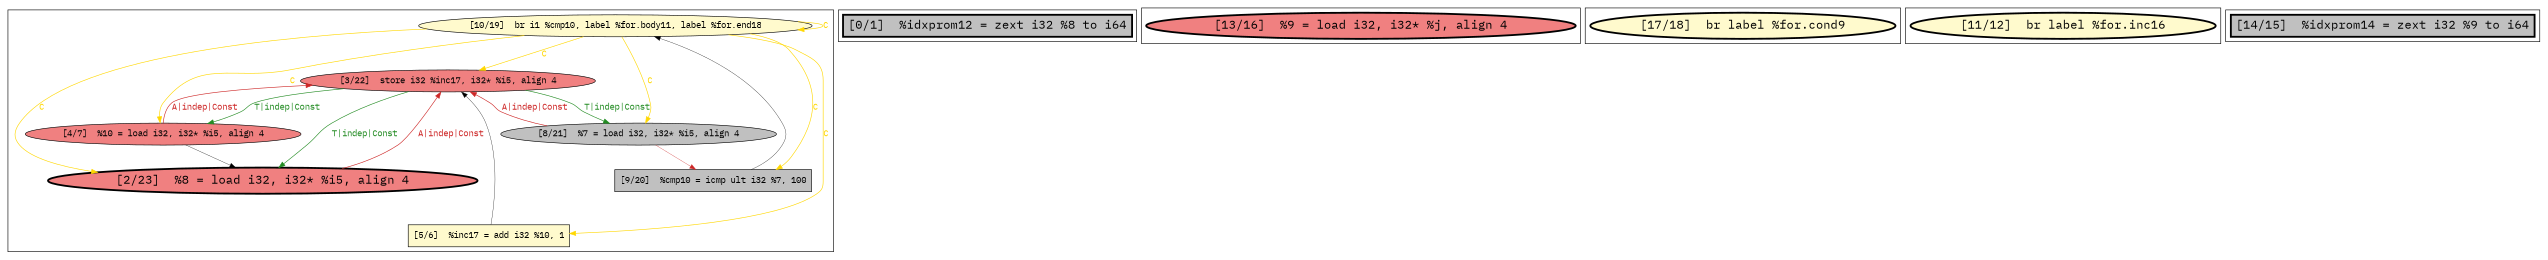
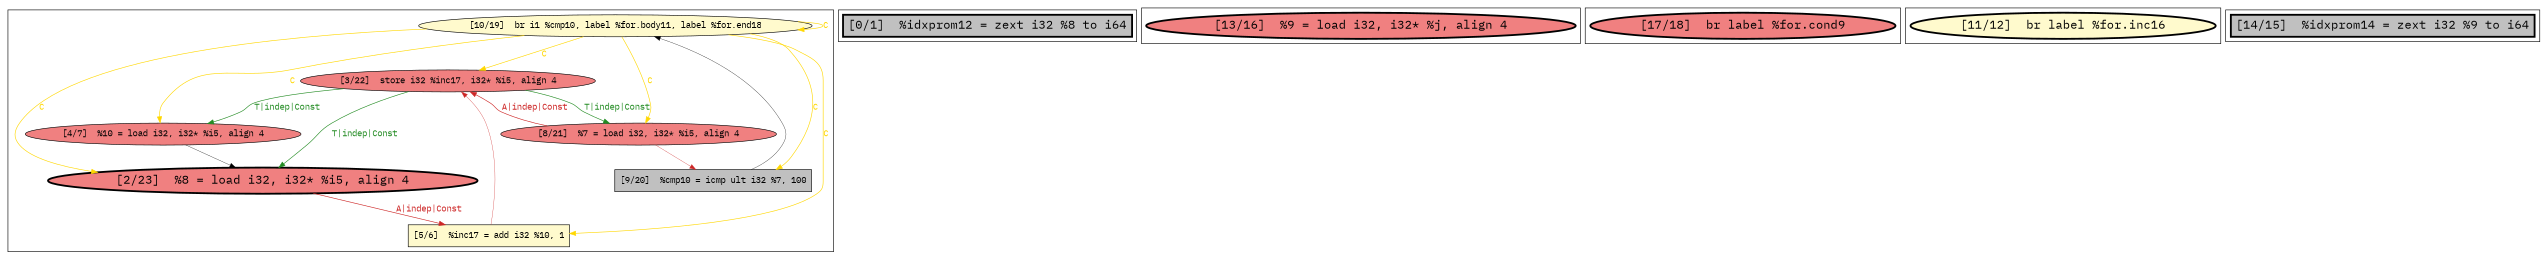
node "[17/18]  br label %for.cond9": fillcolor lemonchiffon -> lightcoral
edge "[4/7]  %10 = load i32, i32* %i5, align 4" -> "[3/22]  store i32 %inc17, i32* %i5, align 4": removed, label "A|indep|Const"
node "[8/21]  %7 = load i32, i32* %i5, align 4": fillcolor grey -> lightcoral
edge "[2/23]  %8 = load i32, i32* %i5, align 4" -> "[3/22]  store i32 %inc17, i32* %i5, align 4": now "[2/23]  %8 = load i32, i32* %i5, align 4" -> "[5/6]  %inc17 = add i32 %10, 1"
edge "[5/6]  %inc17 = add i32 %10, 1" -> "[3/22]  store i32 %inc17, i32* %i5, align 4": color black -> firebrick3
